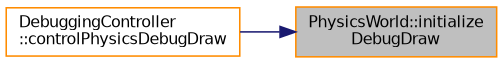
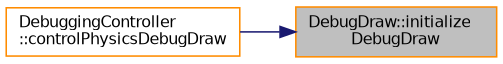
node "PhysicsWorld::initialize DebugDraw": label "PhysicsWorld::initialize DebugDraw" -> "DebugDraw::initialize DebugDraw"
